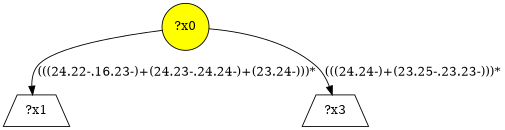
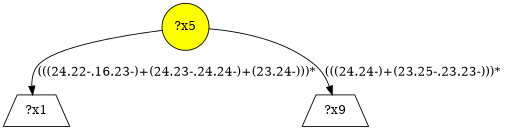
node "?x0": label "?x0" -> "?x5"
node "?x3": label "?x3" -> "?x9"
